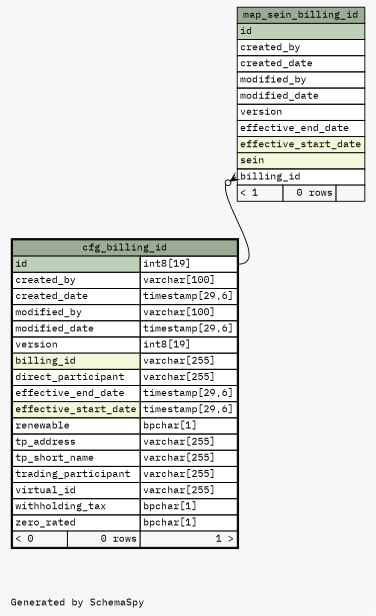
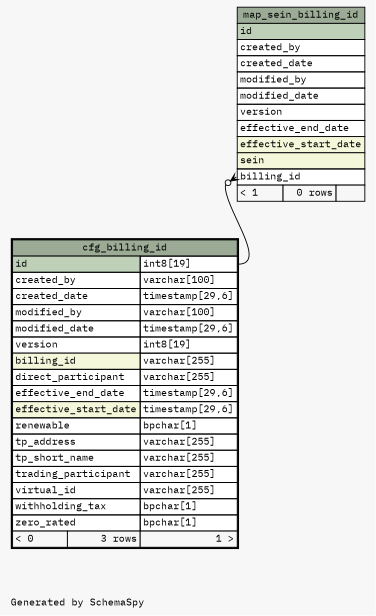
node "cfg_billing_id": text "0 rows" -> "3 rows"
